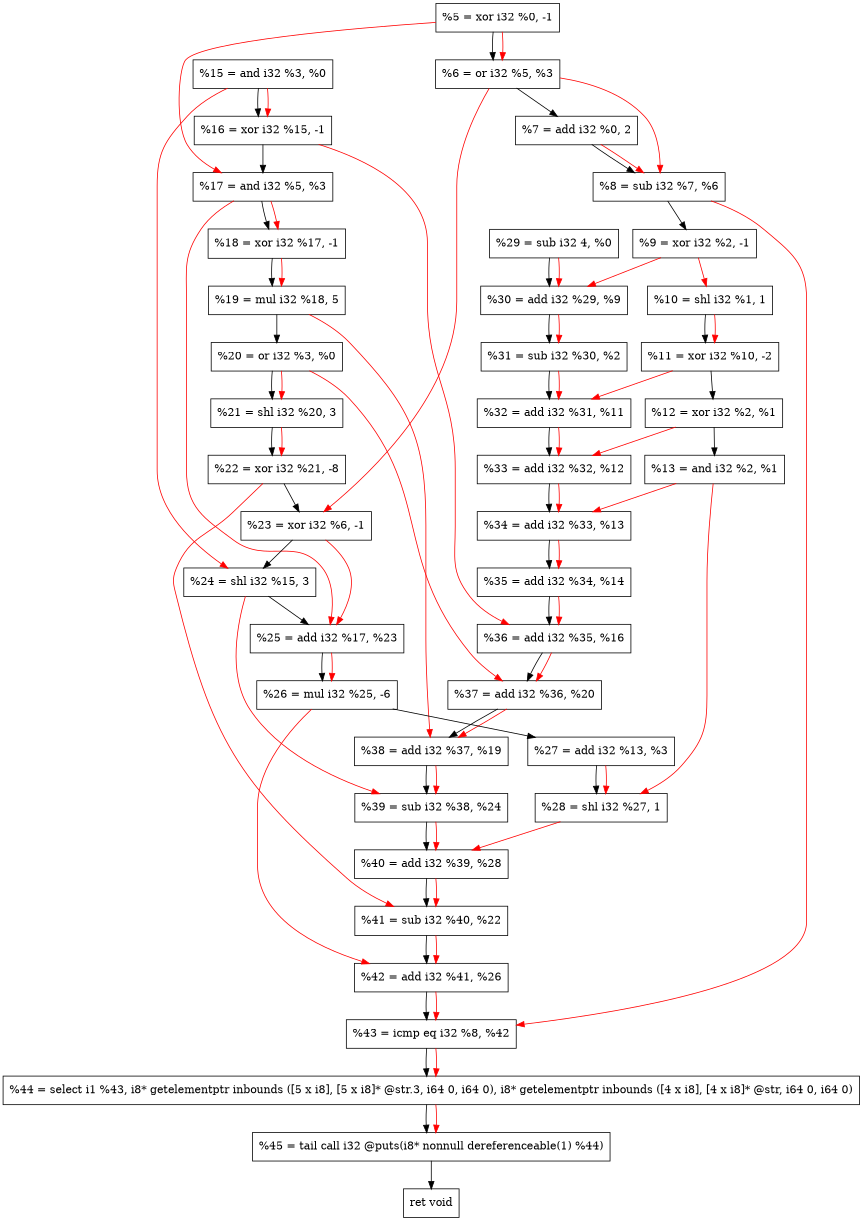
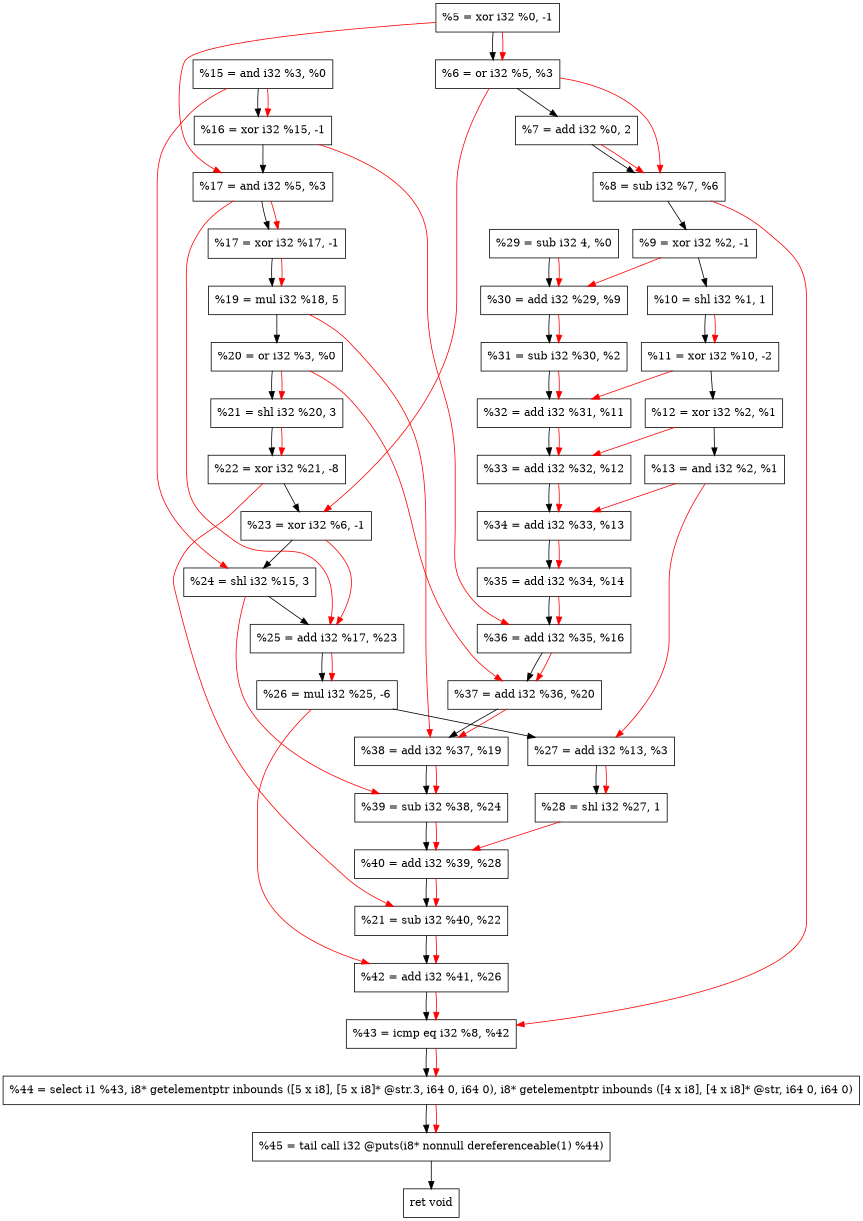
node "%18 = xor i32 %17, -1": label "%18 = xor i32 %17, -1" -> "%17 = xor i32 %17, -1"
edge "%9 = xor i32 %2, -1" -> "%10 = shl i32 %1, 1": color red -> black
edge "%13 = and i32 %2, %1" -> "%28 = shl i32 %27, 1": now "%13 = and i32 %2, %1" -> "%27 = add i32 %13, %3"
node "%41 = sub i32 %40, %22": label "%41 = sub i32 %40, %22" -> "%21 = sub i32 %40, %22"
